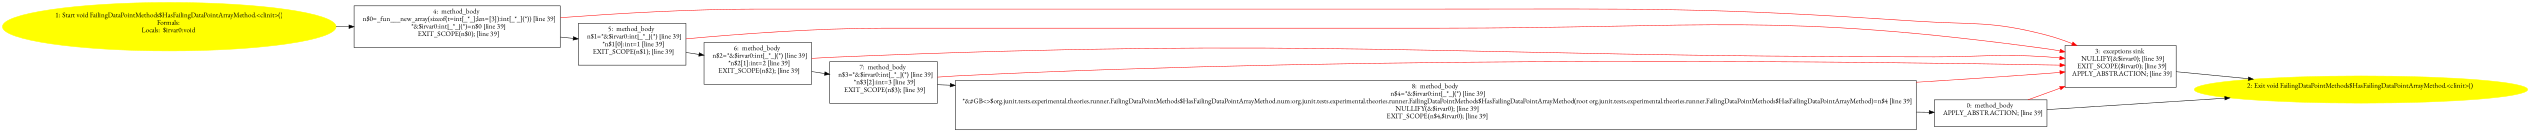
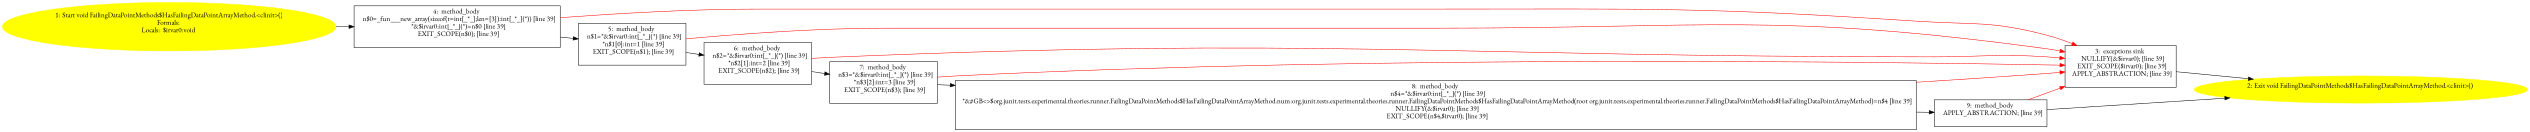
node "0:  method_body APPLY_ABSTRACTION; [line 39]": label "0:  method_body APPLY_ABSTRACTION; [line 39]" -> "9:  method_body APPLY_ABSTRACTION; [line 39]"
